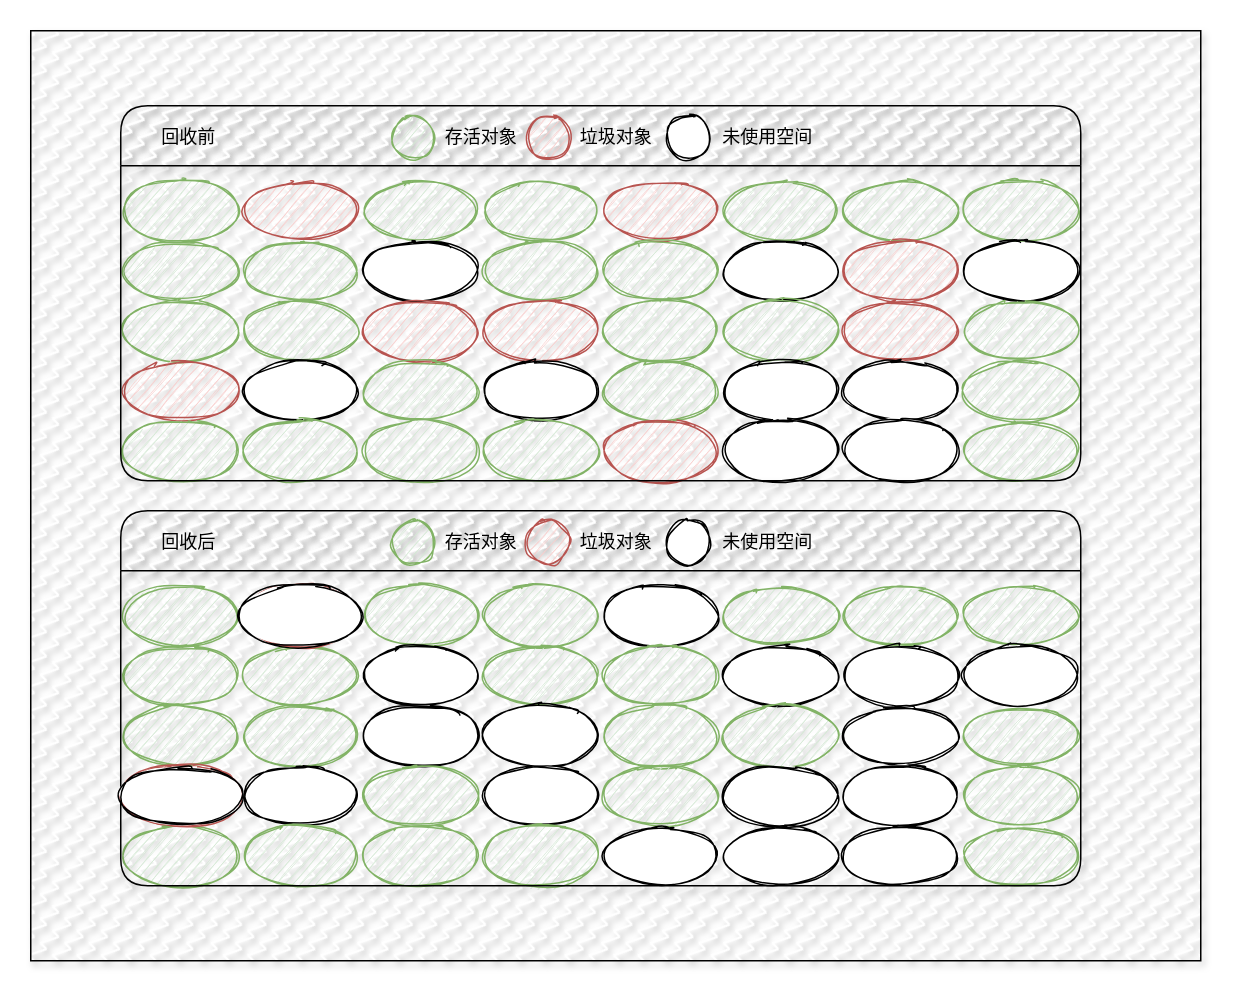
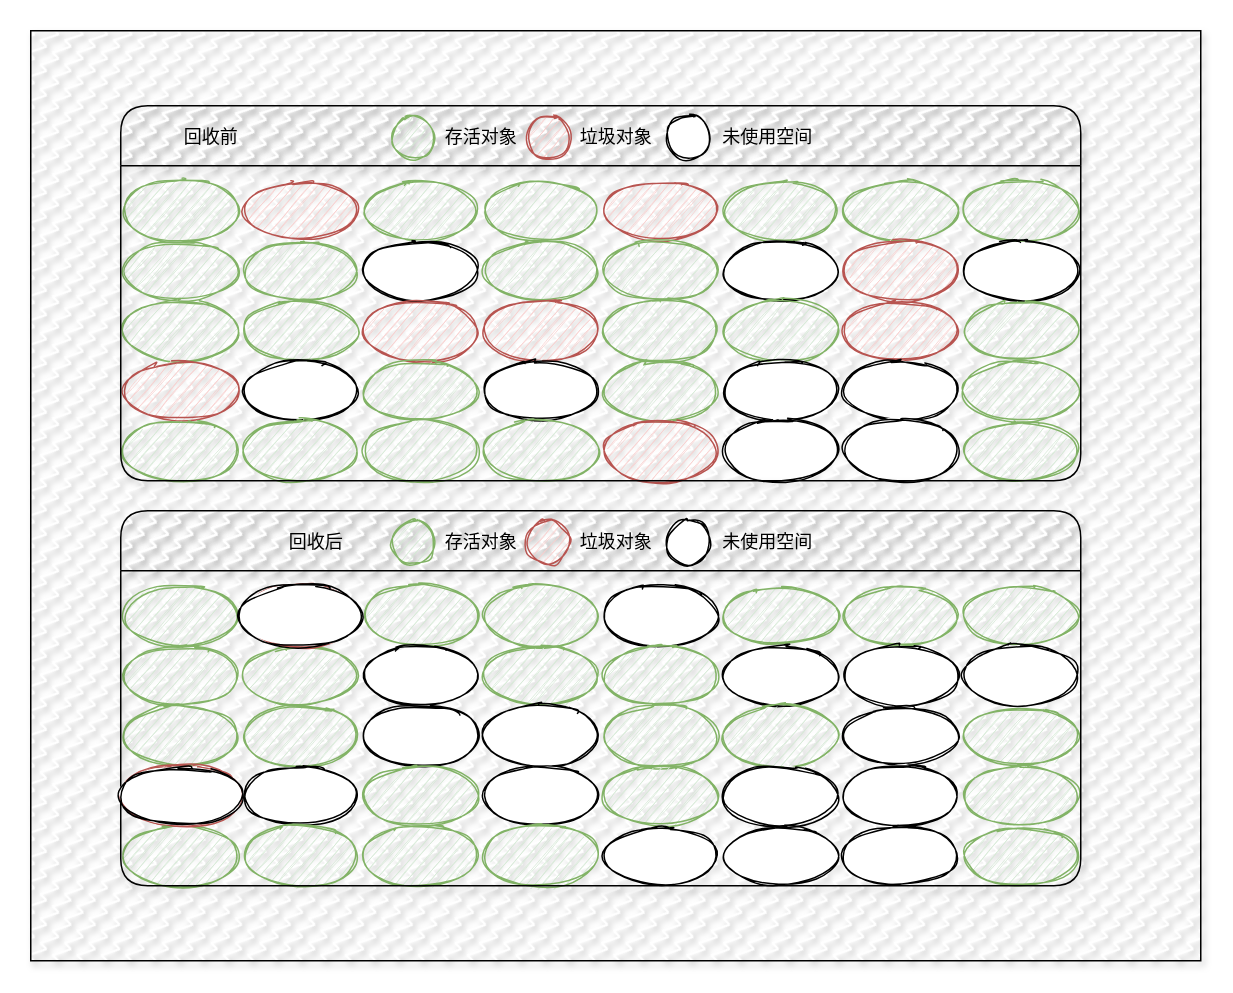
node "回收前": moved (188, 137) -> (211, 137)
node "回收后": moved (188, 542) -> (316, 542)
